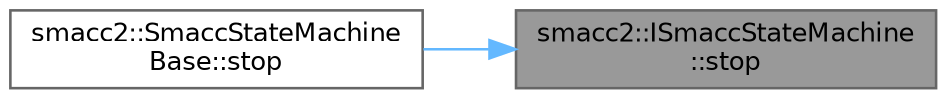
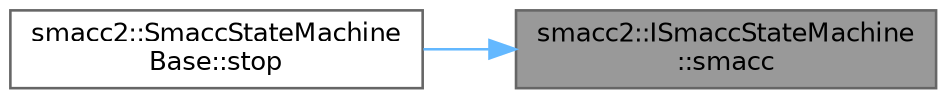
node "smacc2::ISmaccStateMachine ::stop": label "smacc2::ISmaccStateMachine ::stop" -> "smacc2::ISmaccStateMachine ::smacc"
